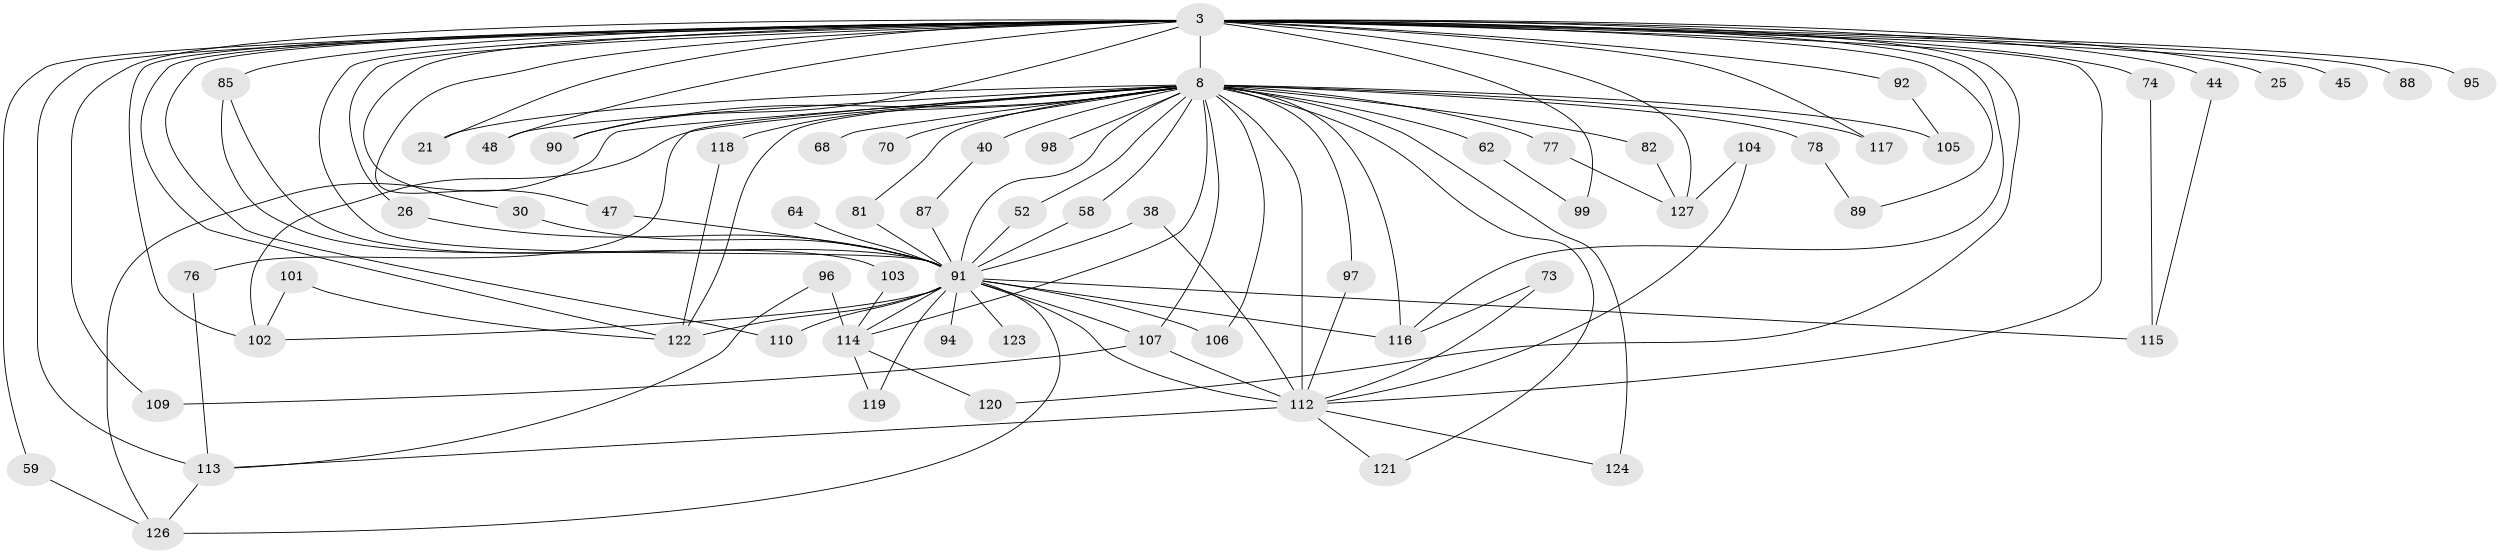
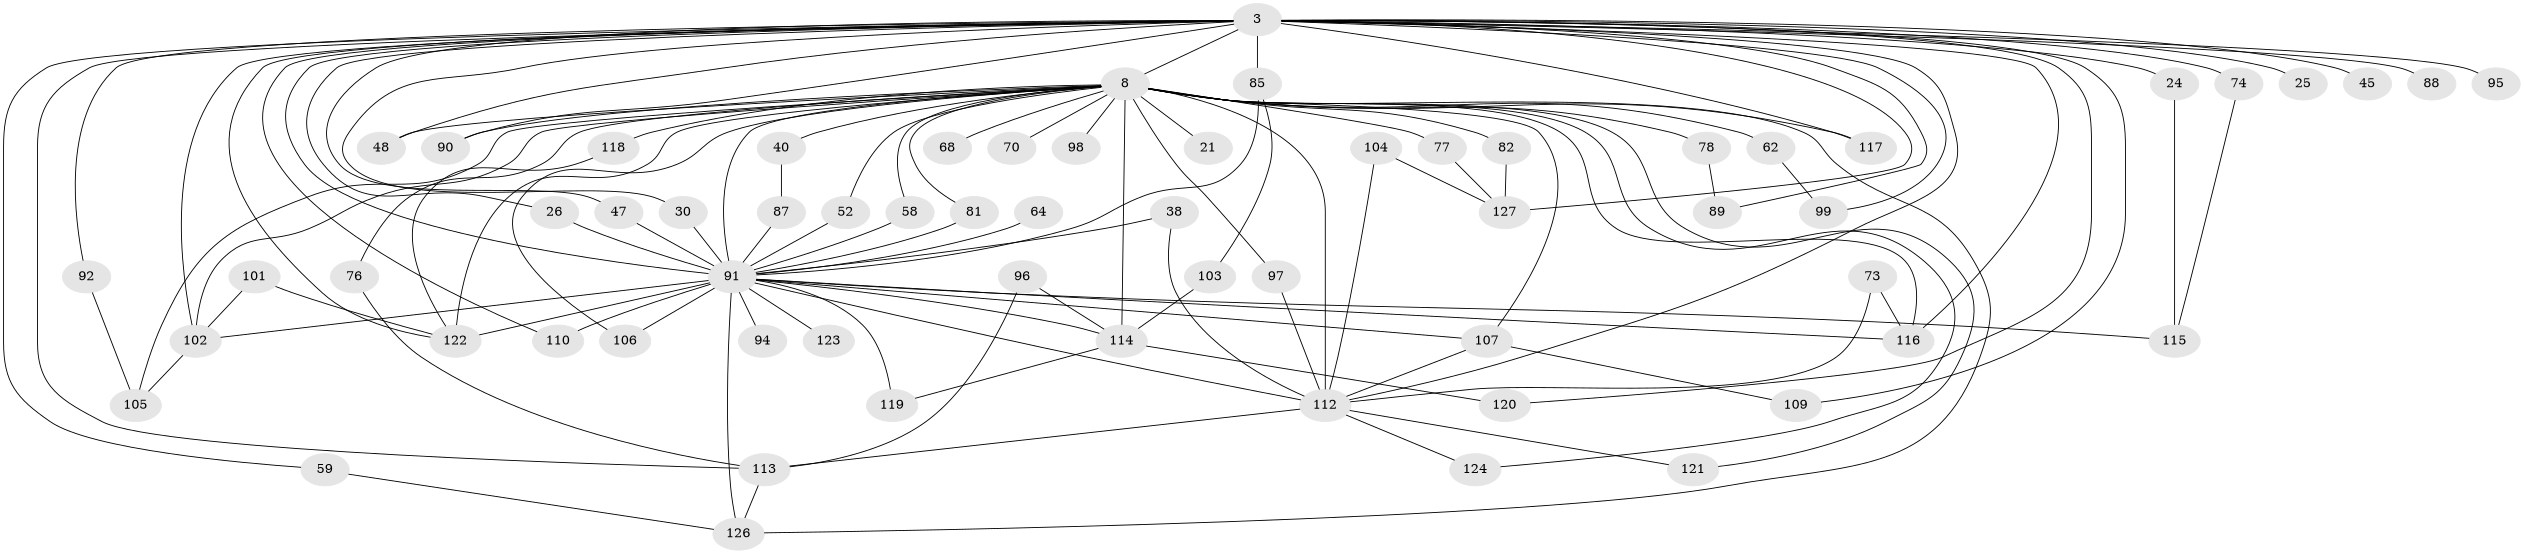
edge "3" -- "21": removed
node "44": label "44" -> "24"
edge "102" -- "105": added
